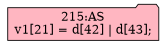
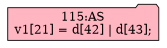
node "215:AS v1[21] = d[42] | d[43];": label "215:AS v1[21] = d[42] | d[43];" -> "115:AS v1[21] = d[42] | d[43];"
